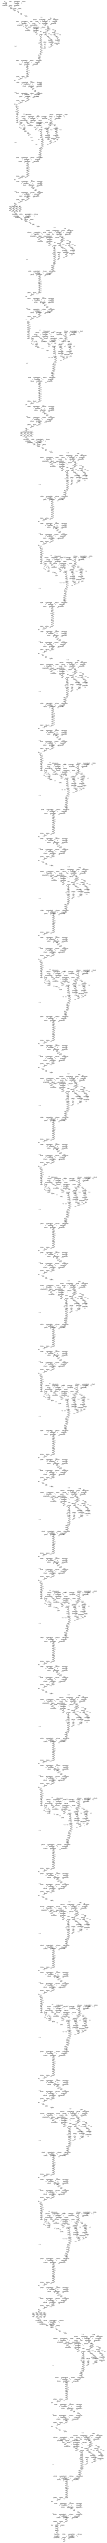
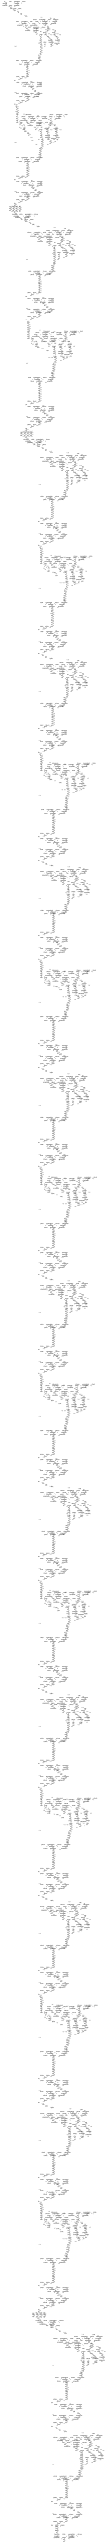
node "77 mul_1": removed
node "2751 compressed_weight_updated_constant128": removed
